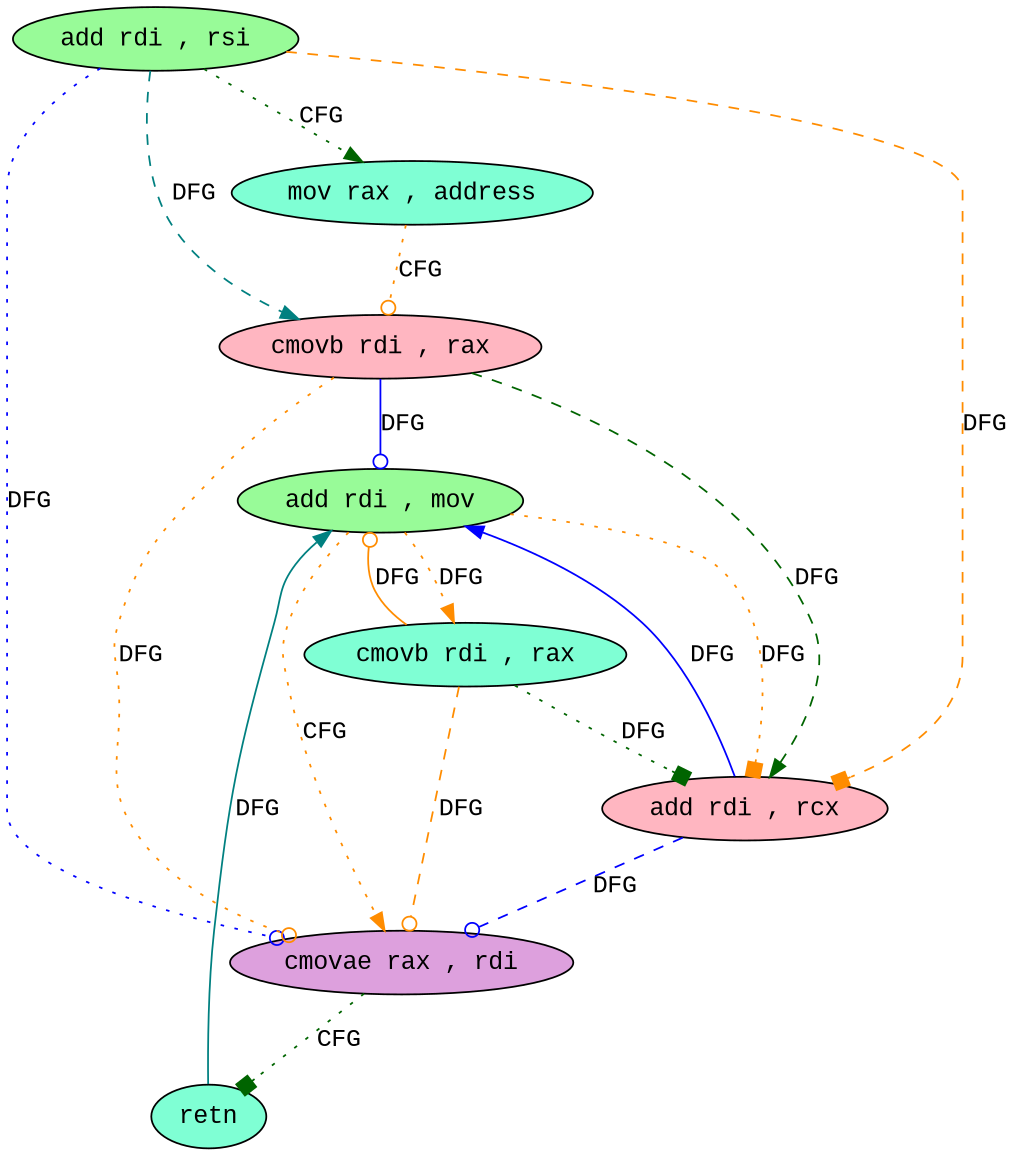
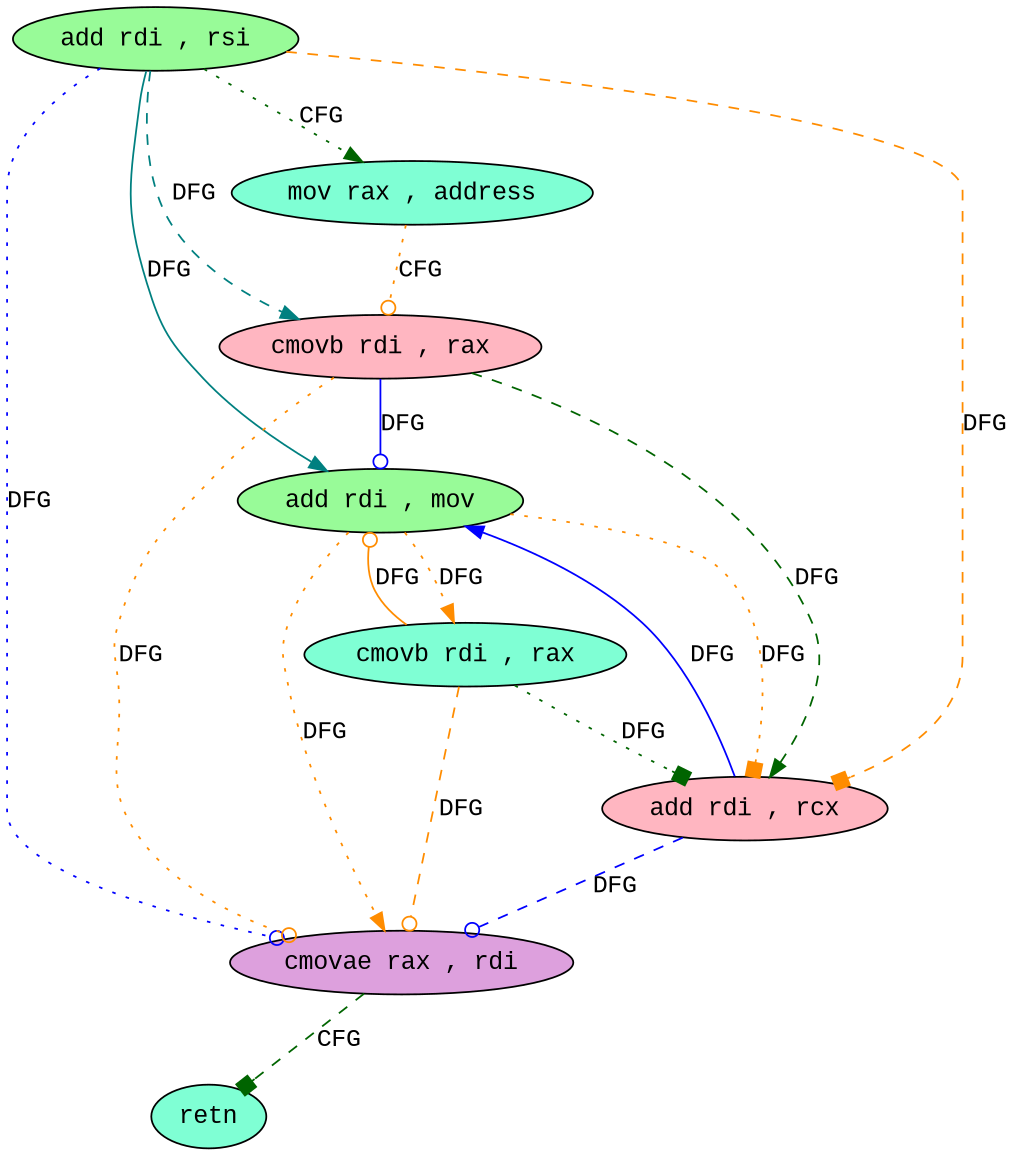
edge "add rdi , mov" -> "cmovae rax , rdi": label "CFG" -> "DFG"
edge "retn" -> "add rdi , mov": now "add rdi , rsi" -> "add rdi , mov"
edge "cmovae rax , rdi" -> "retn": style dotted -> dashed
